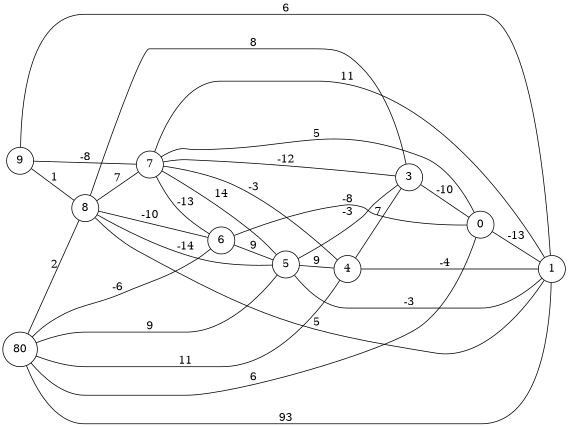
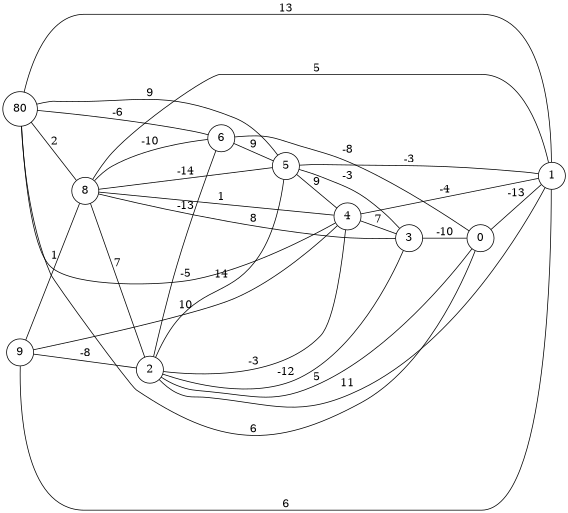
node "7": label "7" -> "2"
edge "8" -- "4": added, label "1"
edge "4" -- "9": added, label "10"
edge "4" -- "80": label "11" -> "-5"
edge "1" -- "80": label "93" -> "13"
